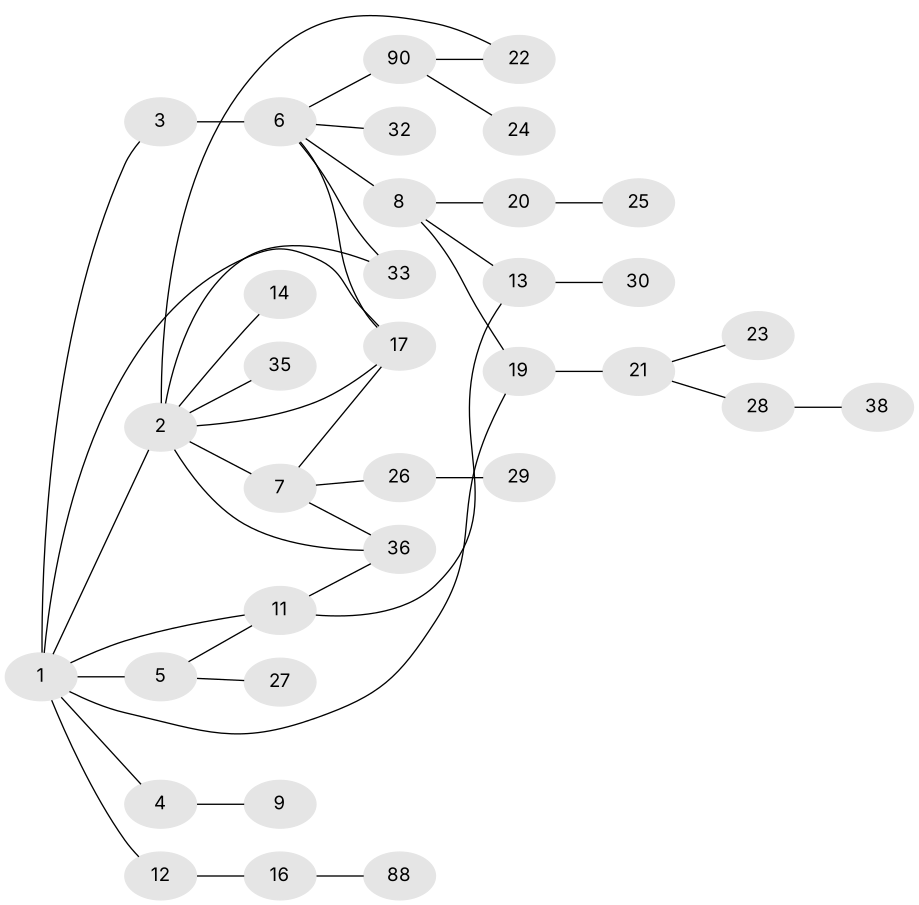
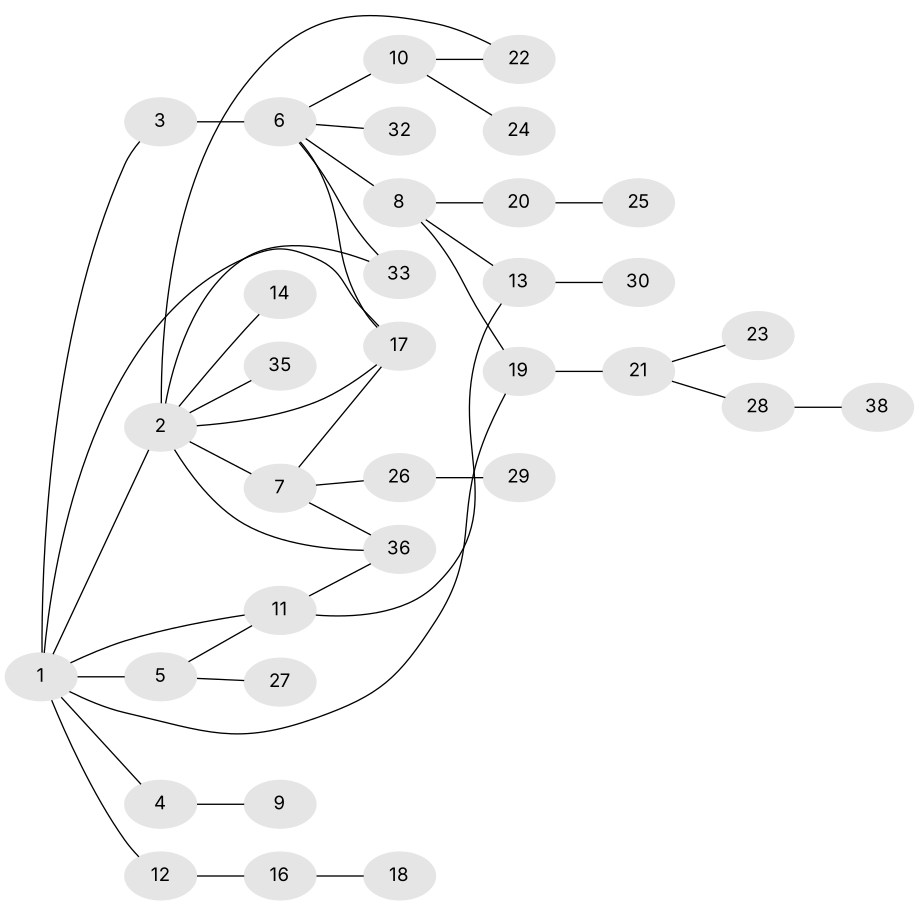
node "90": label "90" -> "10"
node "88": label "88" -> "18"
